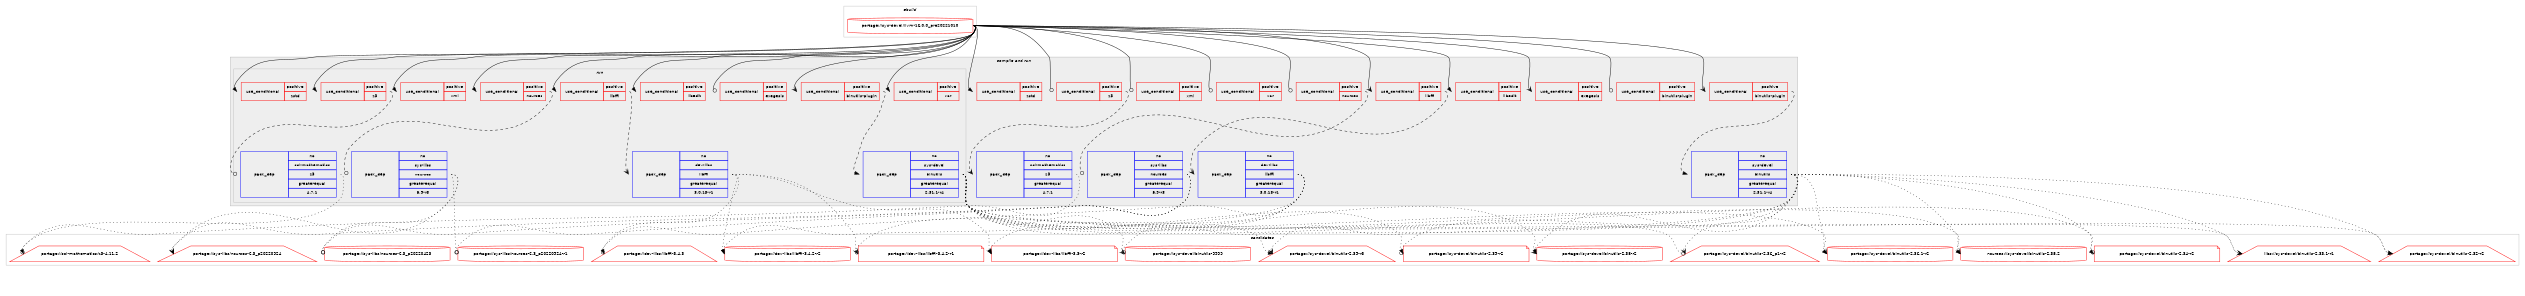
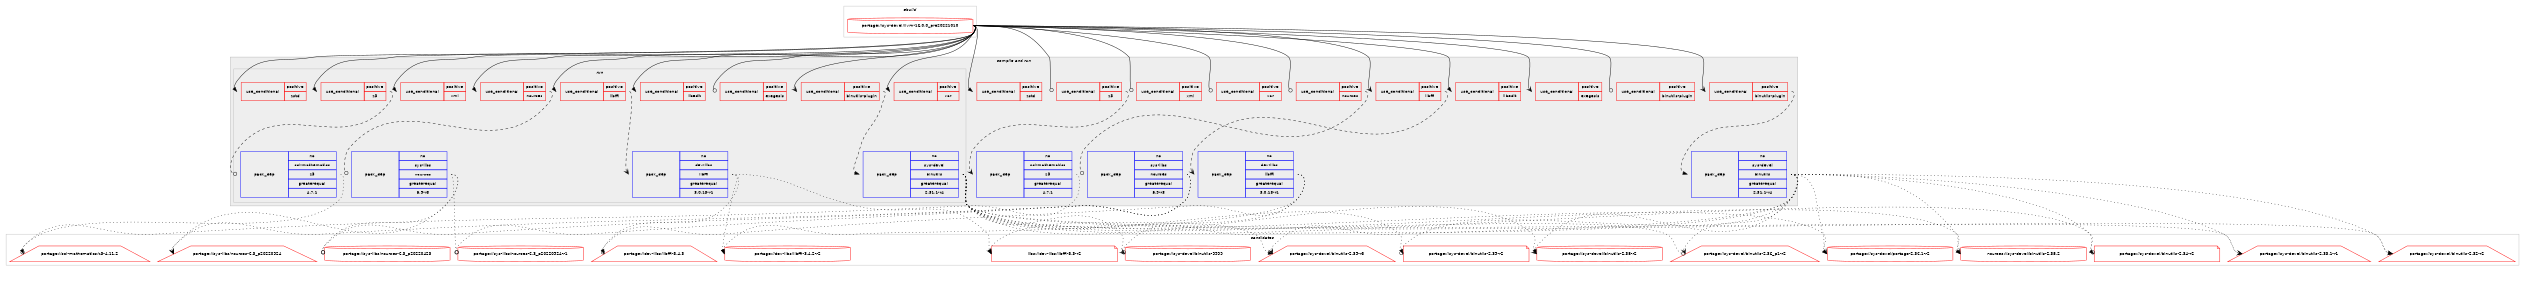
node "portage://dev-libs/libffi-3.4.2-r1": removed
node "portage://dev-libs/libffi-3.3-r2": label "portage://dev-libs/libffi-3.3-r2" -> "libs://dev-libs/libffi-3.3-r2"
node "portage://sys-devel/binutils-2.36.1-r2": label "portage://sys-devel/binutils-2.36.1-r2" -> "portage://sys-devel/portage-2.36.1-r2"
node "libs://sys-devel/binutils-2.33.1-r1": label "libs://sys-devel/binutils-2.33.1-r1" -> "portage://sys-devel/binutils-2.33.1-r1"
